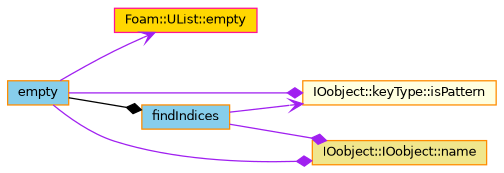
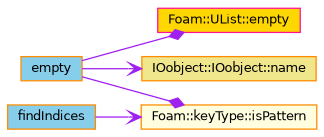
edge "empty" -> "Foam::UList::empty": arrowhead vee -> diamond
node "IOobject::keyType::isPattern": label "IOobject::keyType::isPattern" -> "Foam::keyType::isPattern"
edge "empty" -> "findIndices": removed
edge "findIndices" -> "IOobject::IOobject::name": removed
edge "empty" -> "IOobject::IOobject::name": arrowhead diamond -> vee
